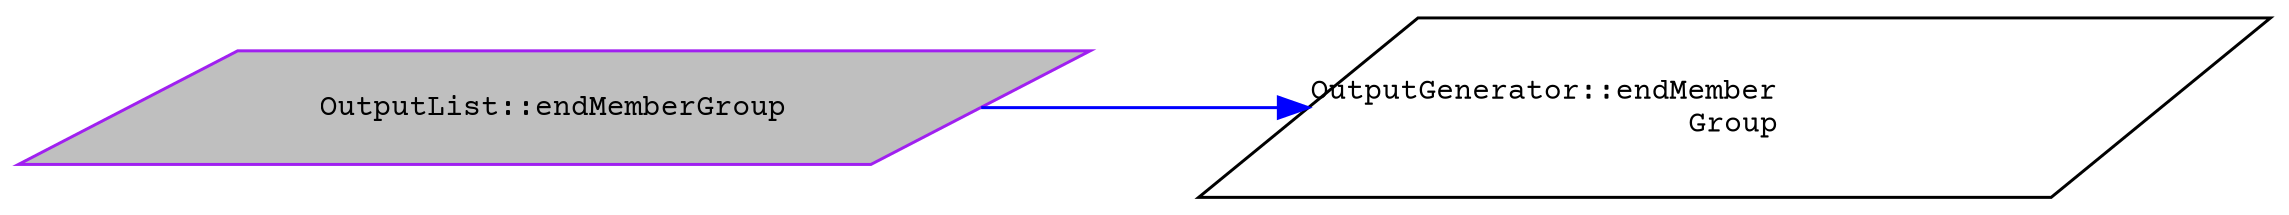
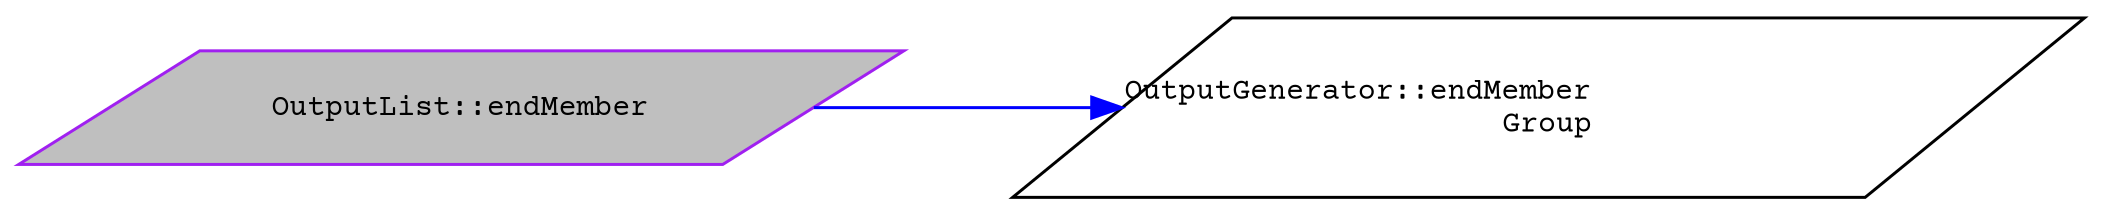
node "OutputList::endMemberGroup": label "OutputList::endMemberGroup" -> "OutputList::endMember"
